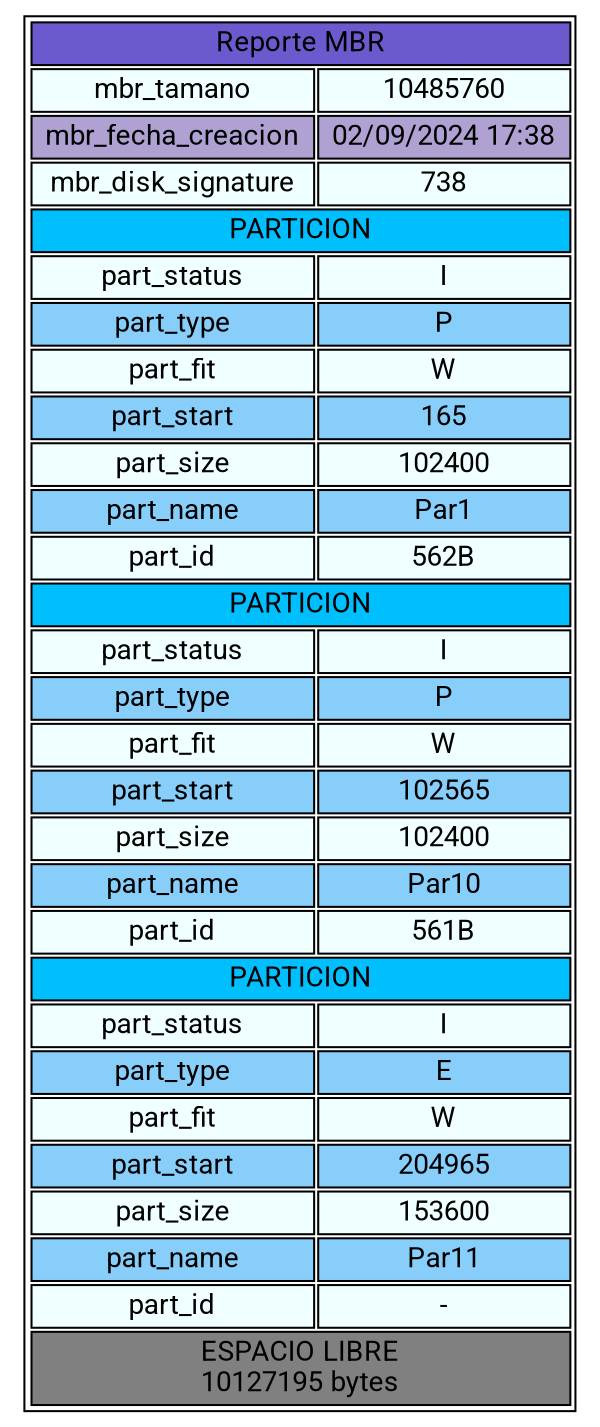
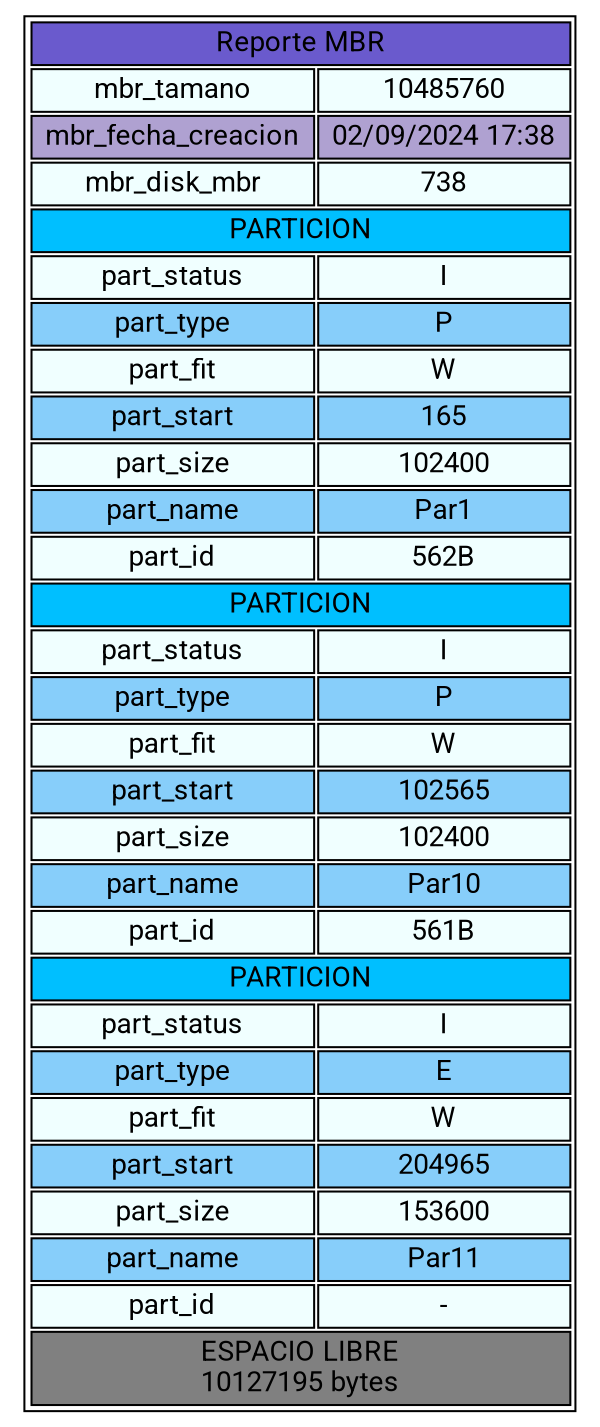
node "Reporte MBR": text "mbr_disk_signature" -> "mbr_disk_mbr"
